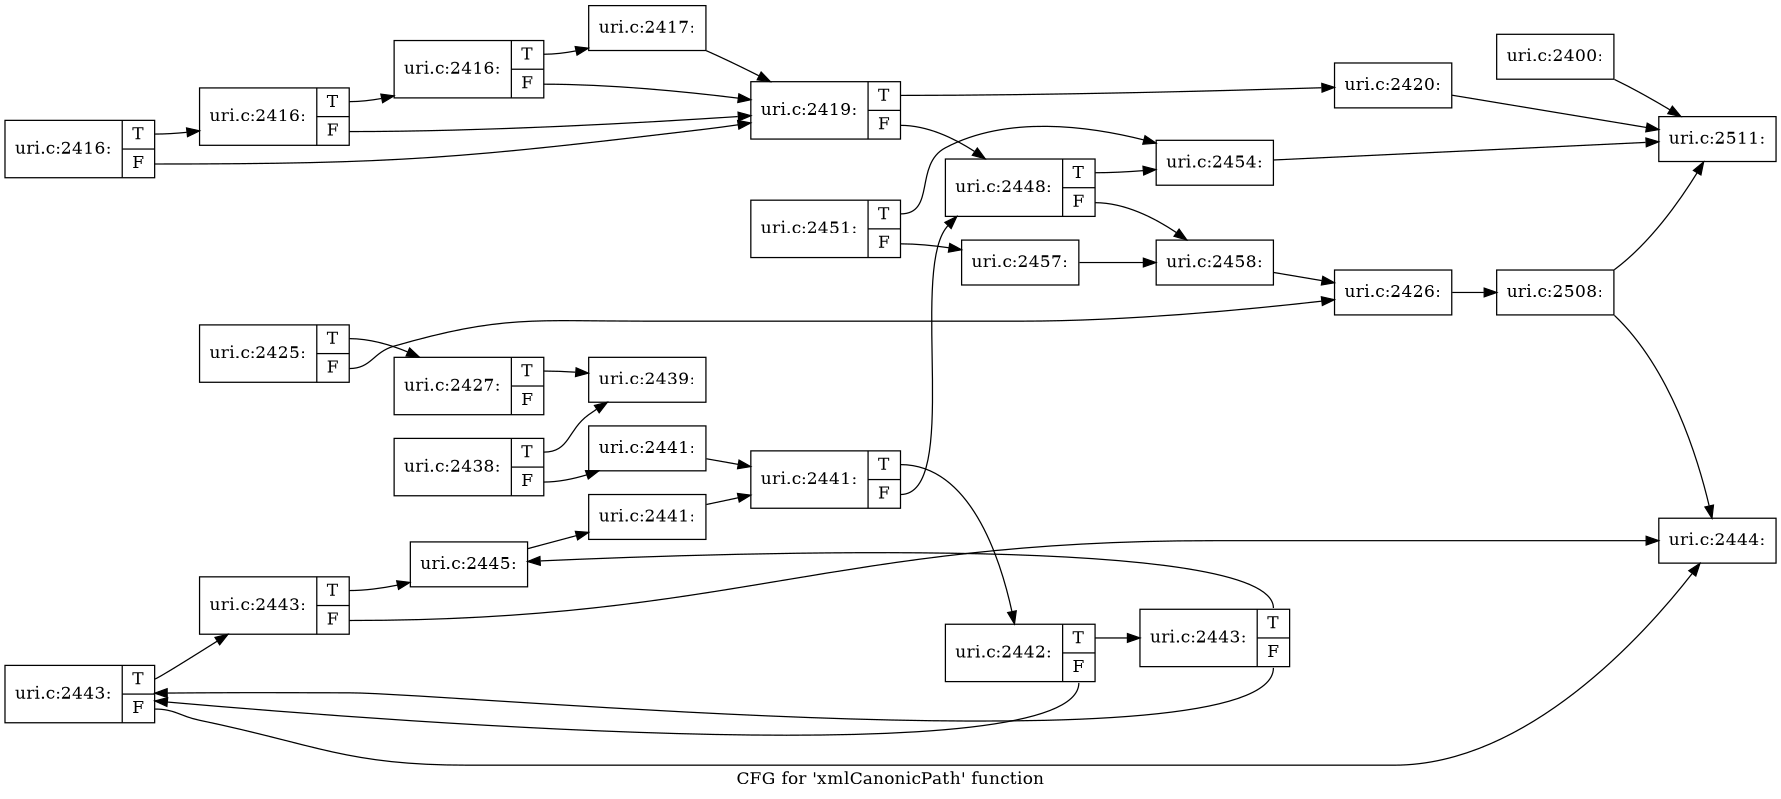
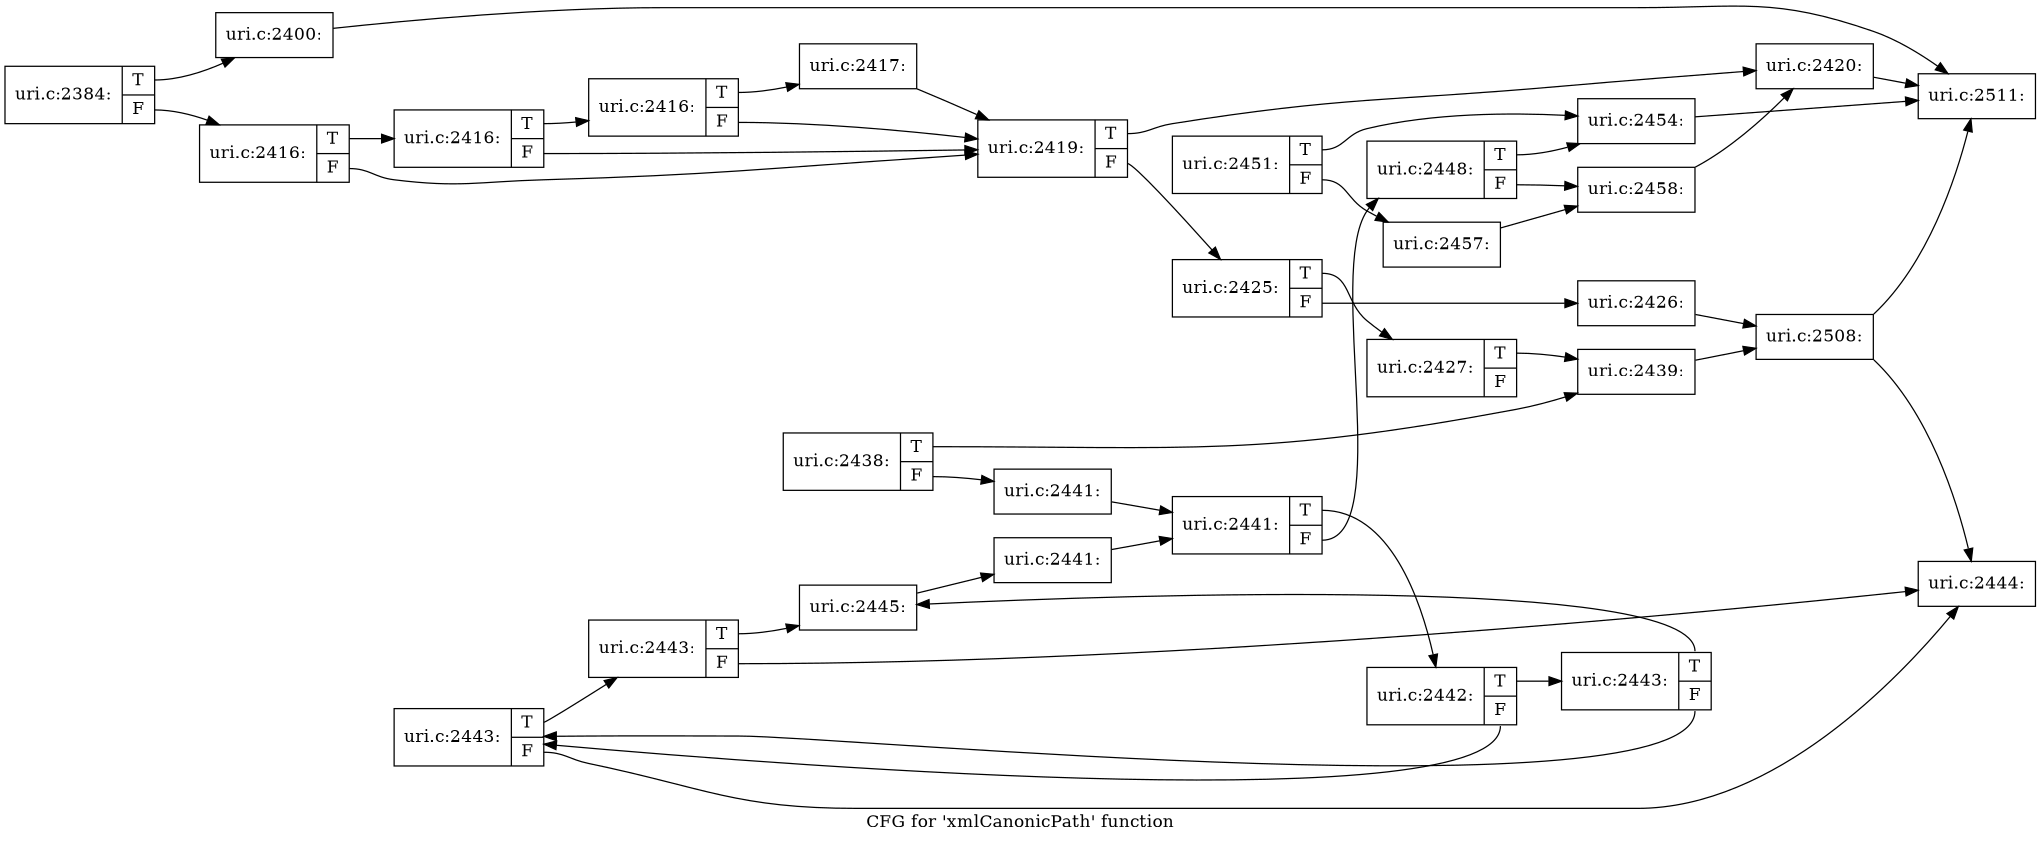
node "uri.c:2384:": added
edge "uri.c:2419:" -> "uri.c:2448:": now "uri.c:2419:" -> "uri.c:2425:"
edge "uri.c:2458:" -> "uri.c:2426:": now "uri.c:2458:" -> "uri.c:2420:"
edge "uri.c:2439:" -> "uri.c:2508:": added
